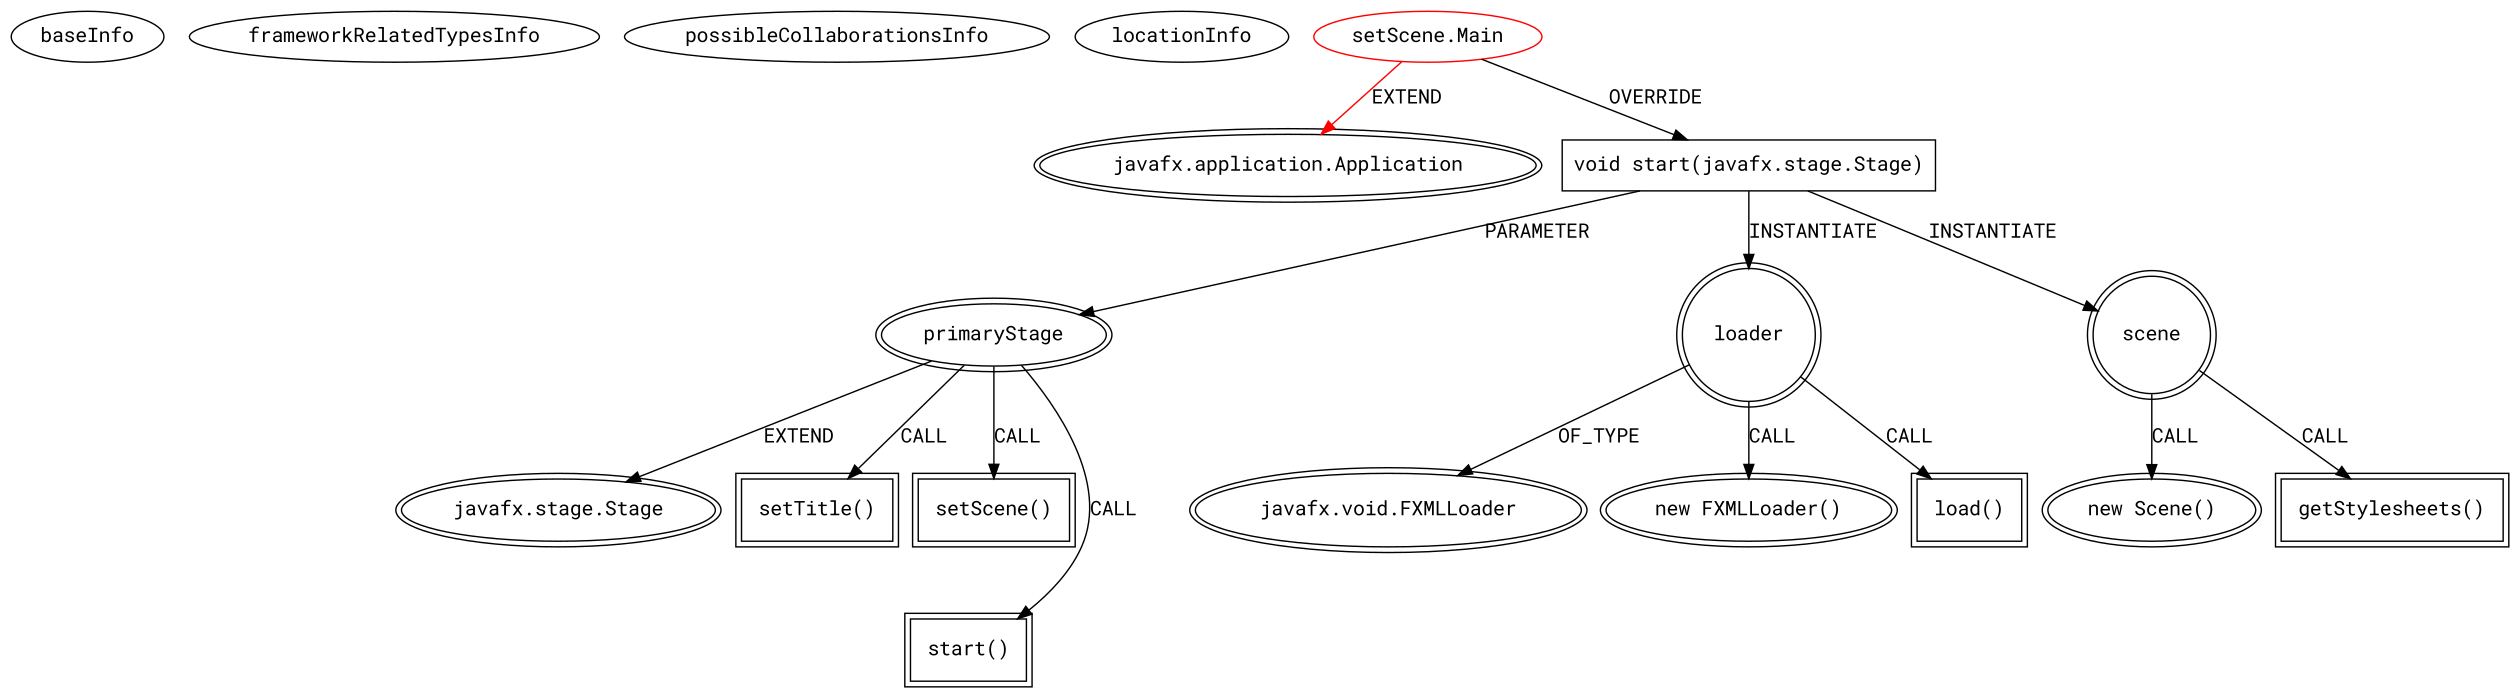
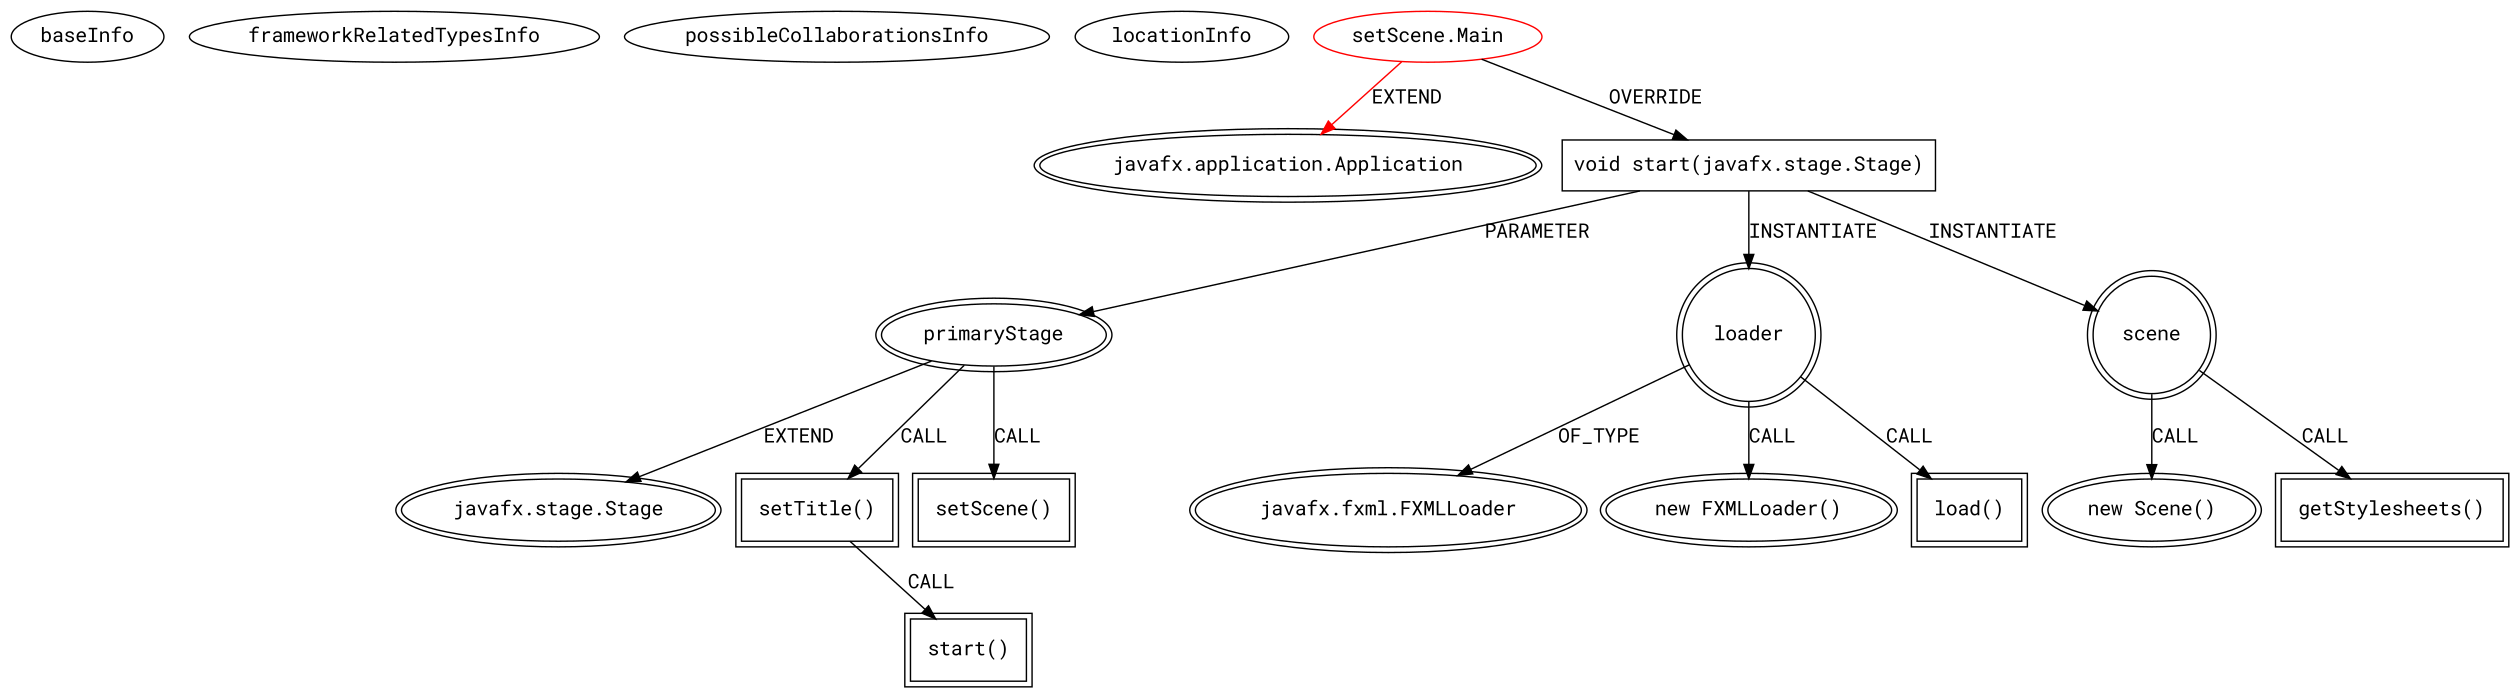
edge "primaryStage" -> "start()": now "setTitle()" -> "start()"
node "javafx.void.FXMLLoader": label "javafx.void.FXMLLoader" -> "javafx.fxml.FXMLLoader"
